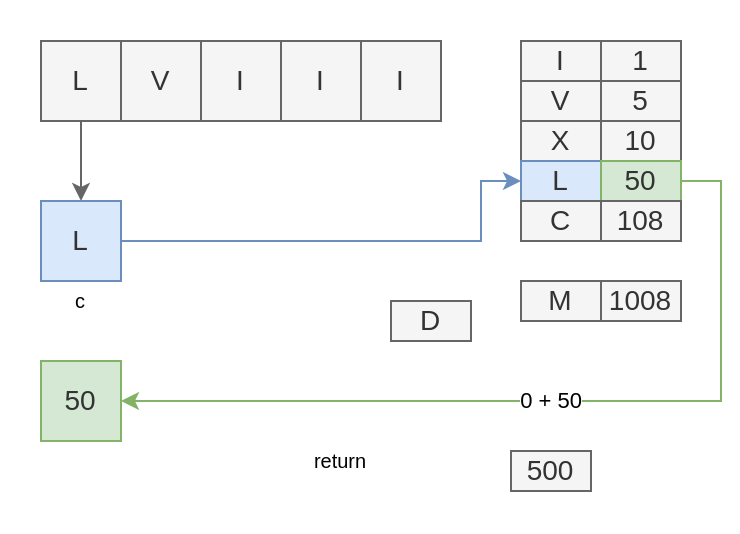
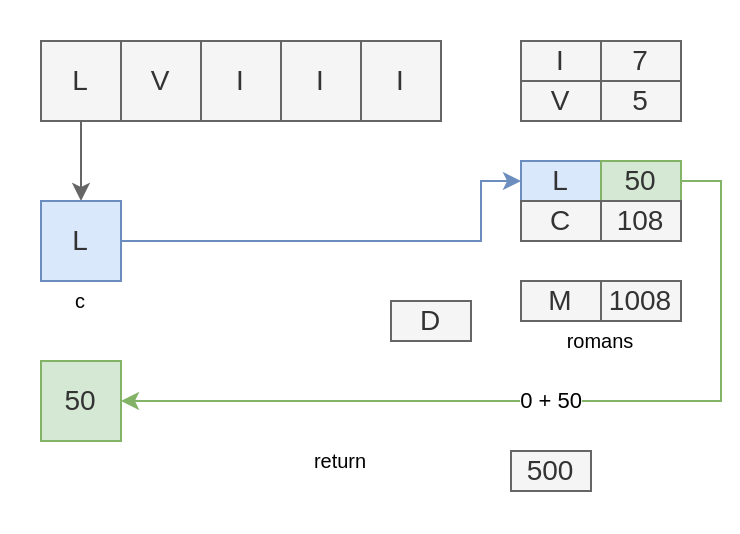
node "1": label "1" -> "7"
node "X": removed
node "10": removed
node "romans": added
